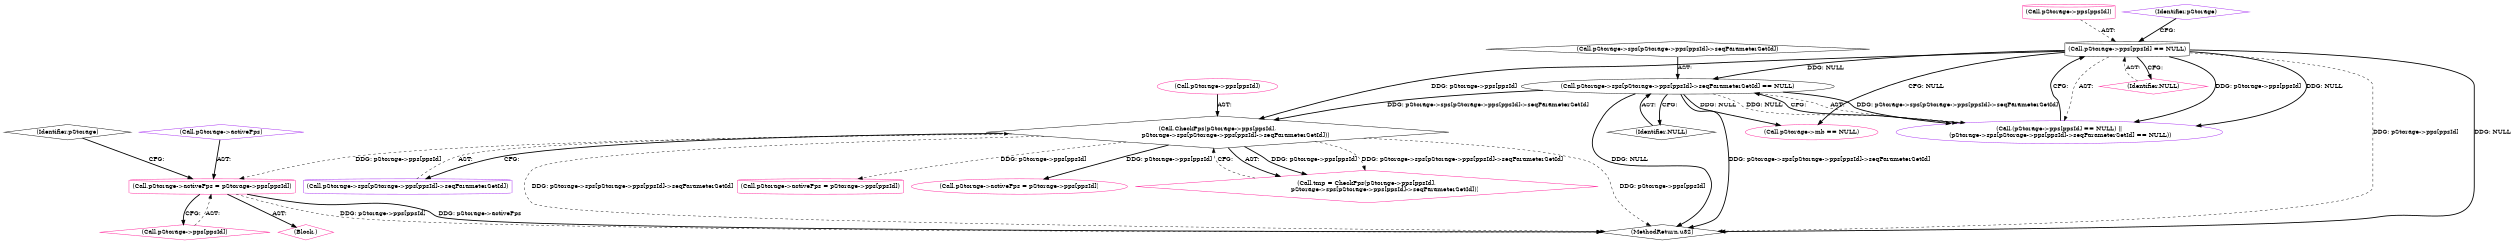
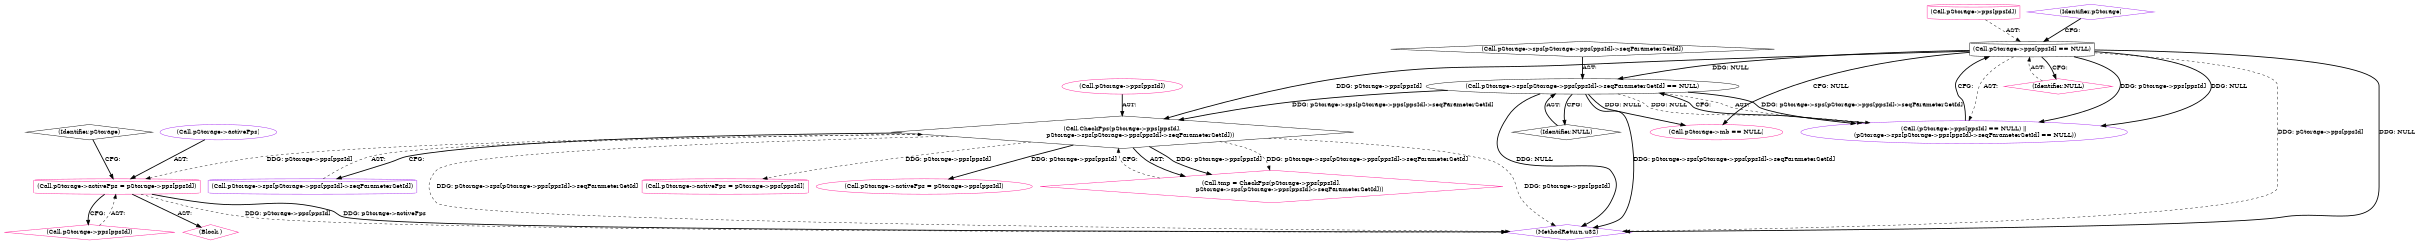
node "(Call,pStorage->activePps)": shape diamond -> ellipse
node "(MethodReturn,u32)": color black -> purple
